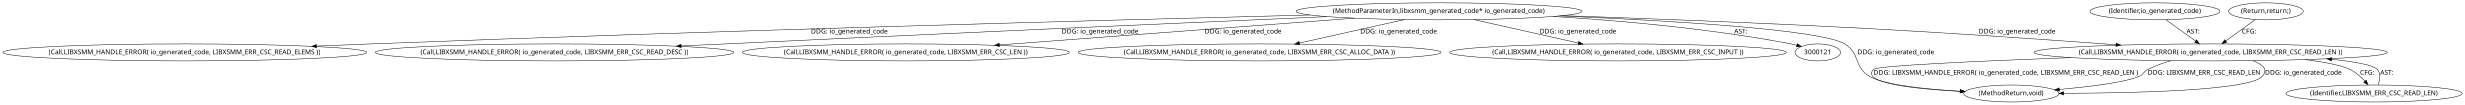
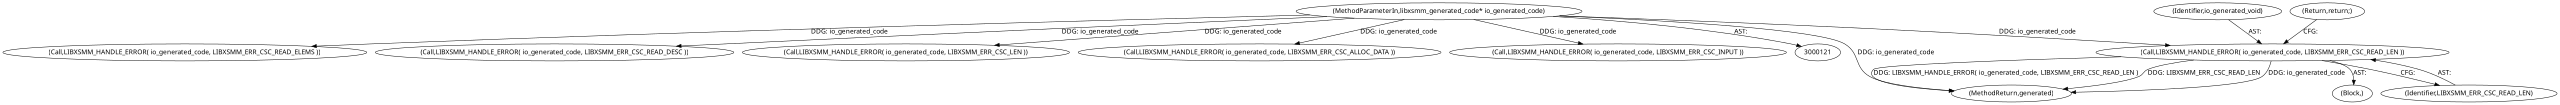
node "(Identifier,io_generated_code)": label "(Identifier,io_generated_code)" -> "(Identifier,io_generated_void)"
node "(MethodReturn,void)": label "(MethodReturn,void)" -> "(MethodReturn,generated)"
node "(Block,)": added
